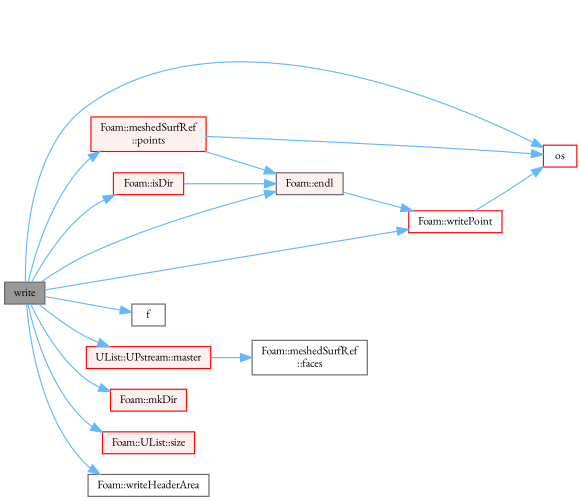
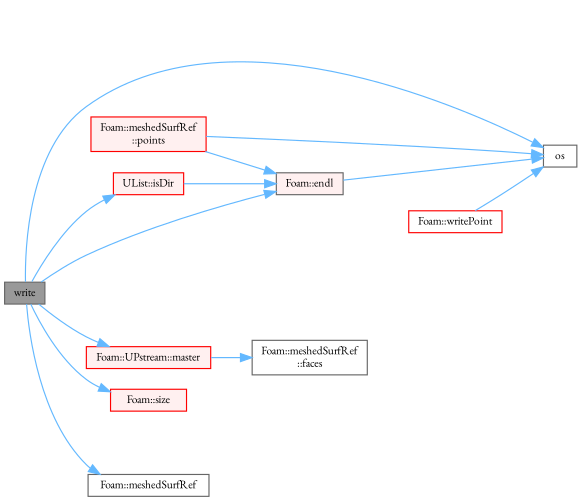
node "os": color red -> grey40
node "Foam::isDir": label "Foam::isDir" -> "UList::isDir"
edge "Foam::endl" -> "Foam::writePoint": now "Foam::endl" -> "os"
edge "write" -> "Foam::meshedSurfRef ::points": removed
edge "write" -> "Foam::writePoint": removed
node "f": removed
node "UList::UPstream::master": label "UList::UPstream::master" -> "Foam::UPstream::master"
node "Foam::mkDir": label "Foam::mkDir" -> "Foam::size"
node "Foam::UList::size": removed
node "Foam::writeHeaderArea": label "Foam::writeHeaderArea" -> "Foam::meshedSurfRef"
